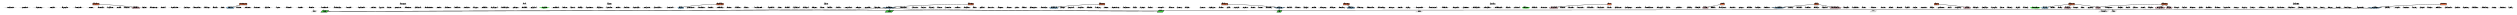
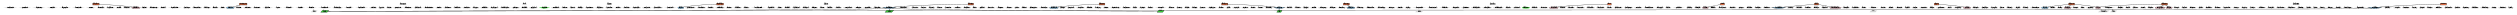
node "adebraengle": added
node "acatherinezetajones": fillcolor limegreen -> lightgrey
